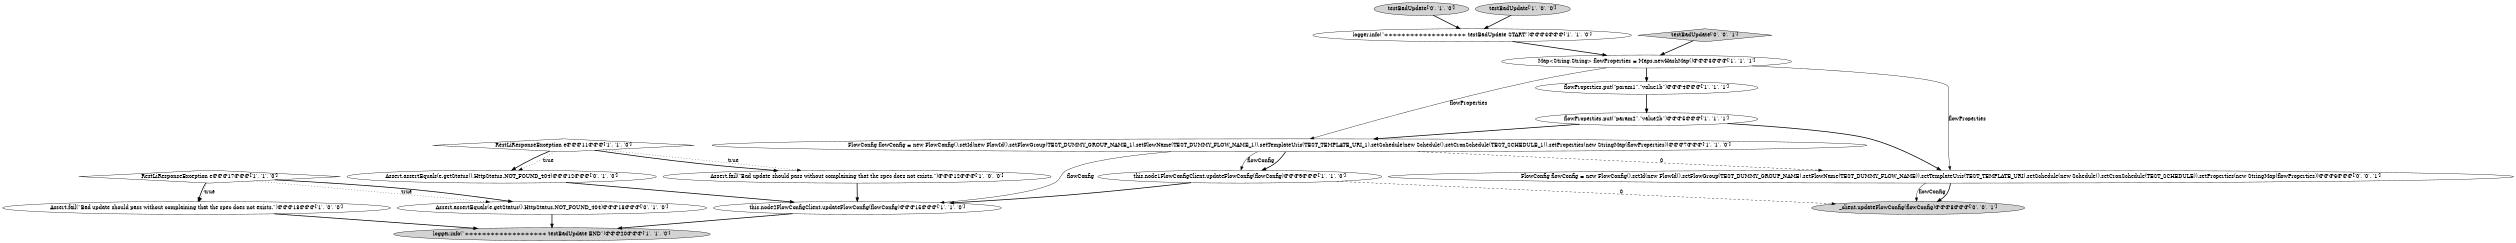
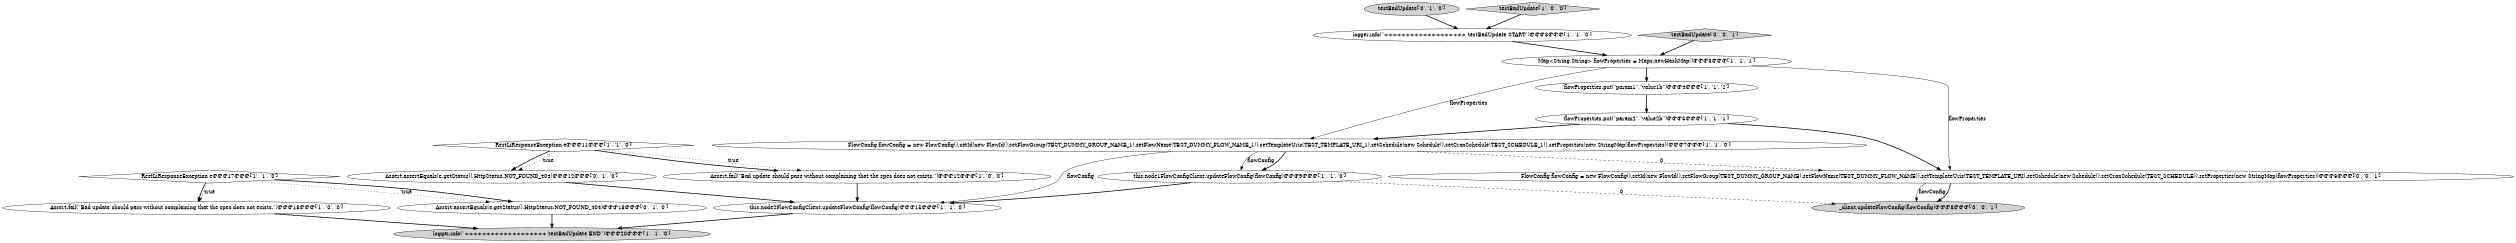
node "testBadUpdate['1', '0', '0']": shape ellipse -> diamond
